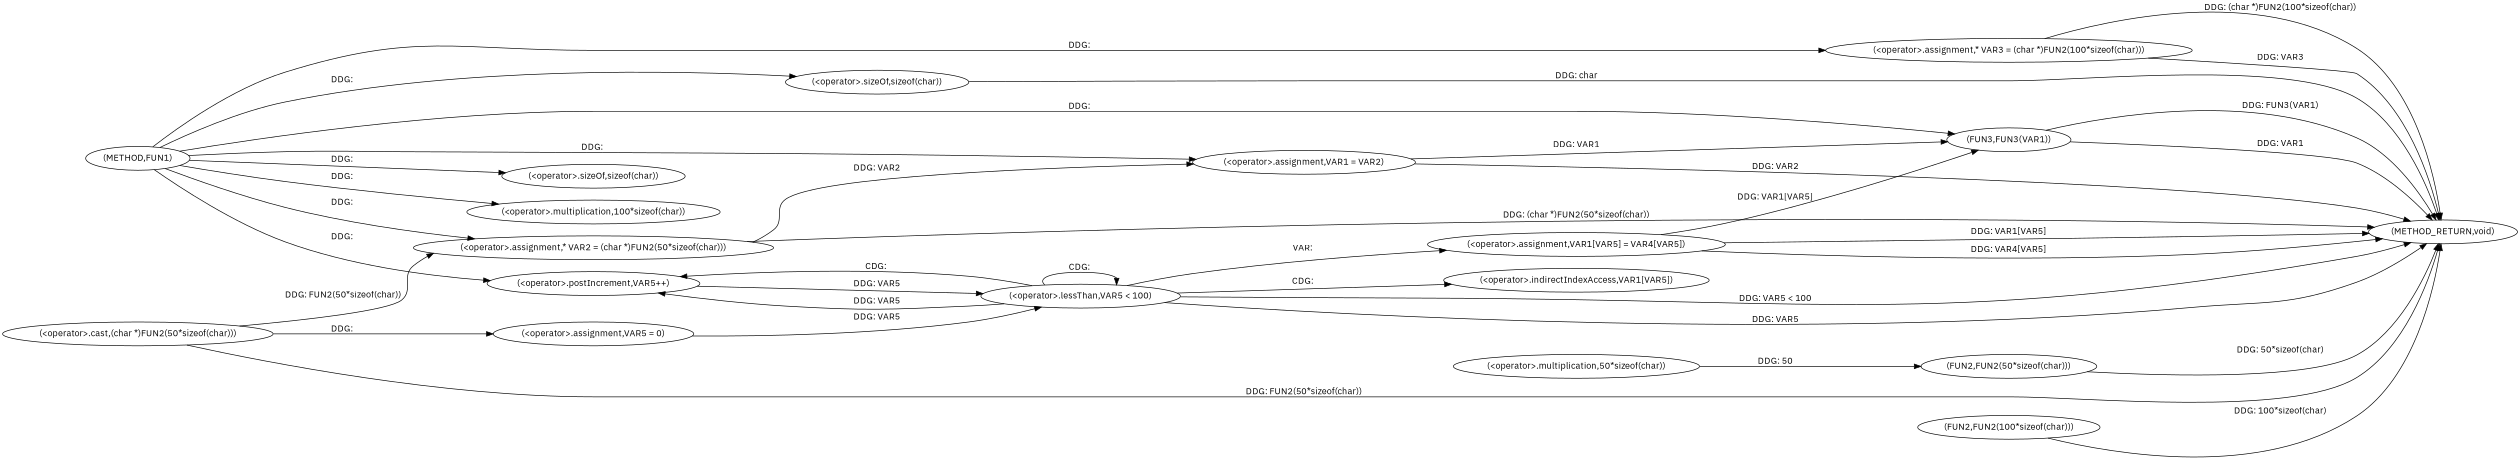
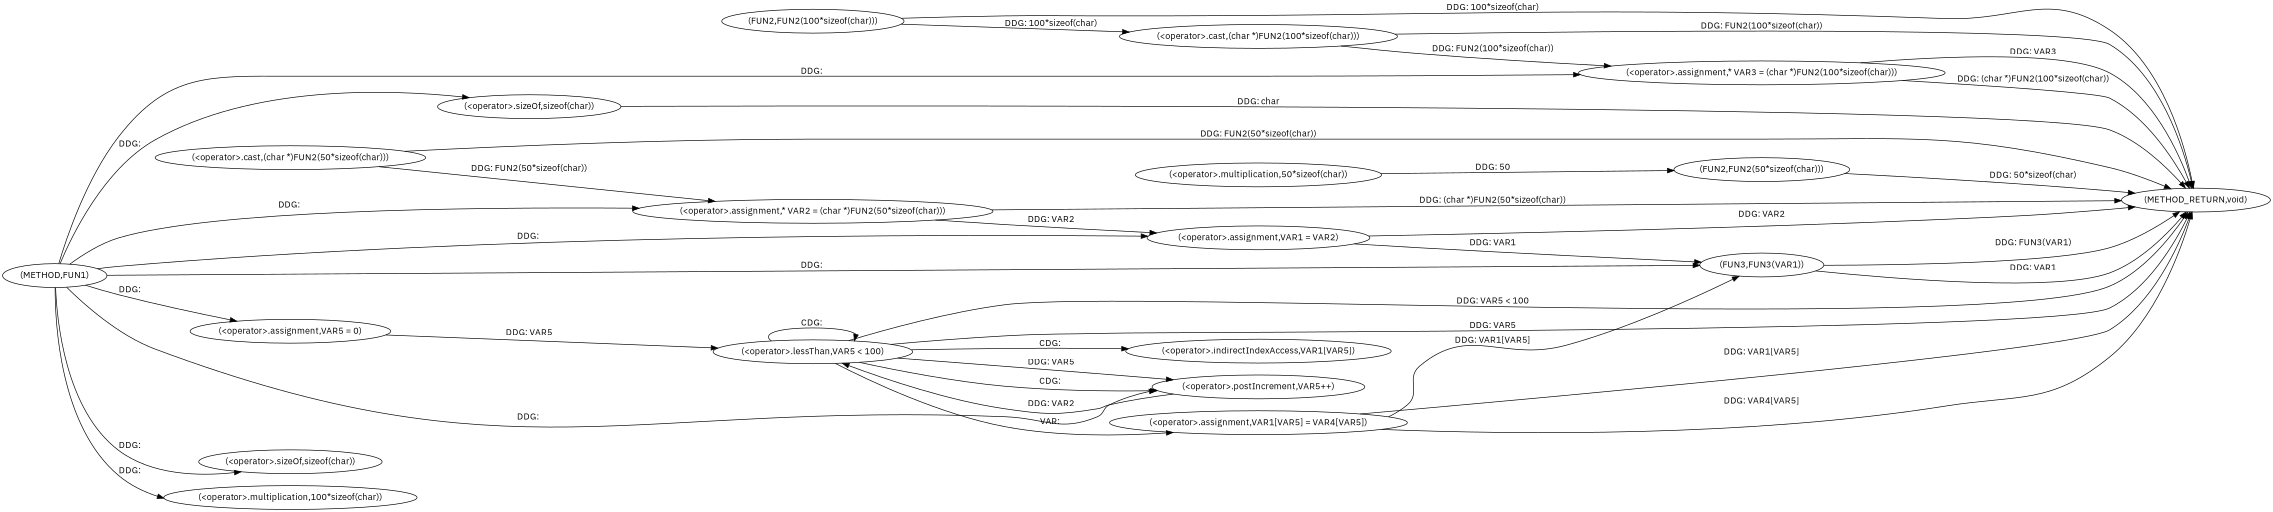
node "(<operator>.cast,(char *)FUN2(100*sizeof(char)))": added
edge "(<operator>.postIncrement,VAR5++)" -> "(<operator>.lessThan,VAR5 < 100)": label "DDG: VAR5" -> "DDG: VAR2"
edge "(<operator>.cast,(char *)FUN2(50*sizeof(char)))" -> "(<operator>.assignment,VAR5 = 0)": now "(METHOD,FUN1)" -> "(<operator>.assignment,VAR5 = 0)"
